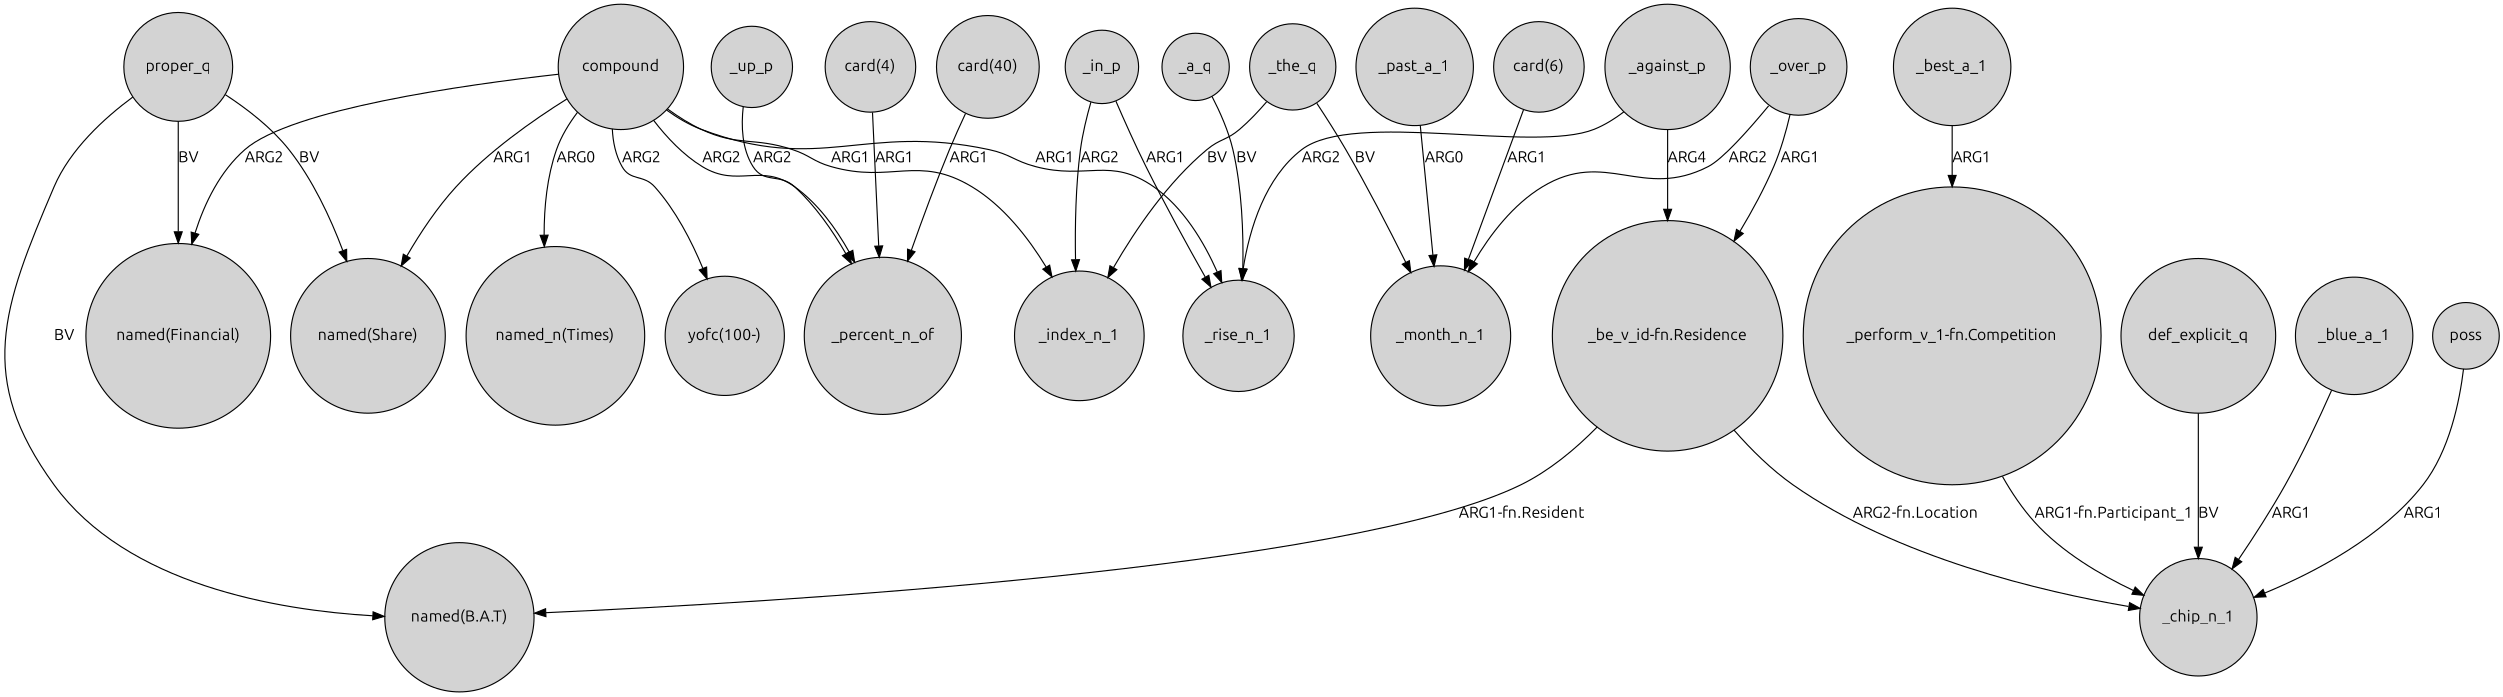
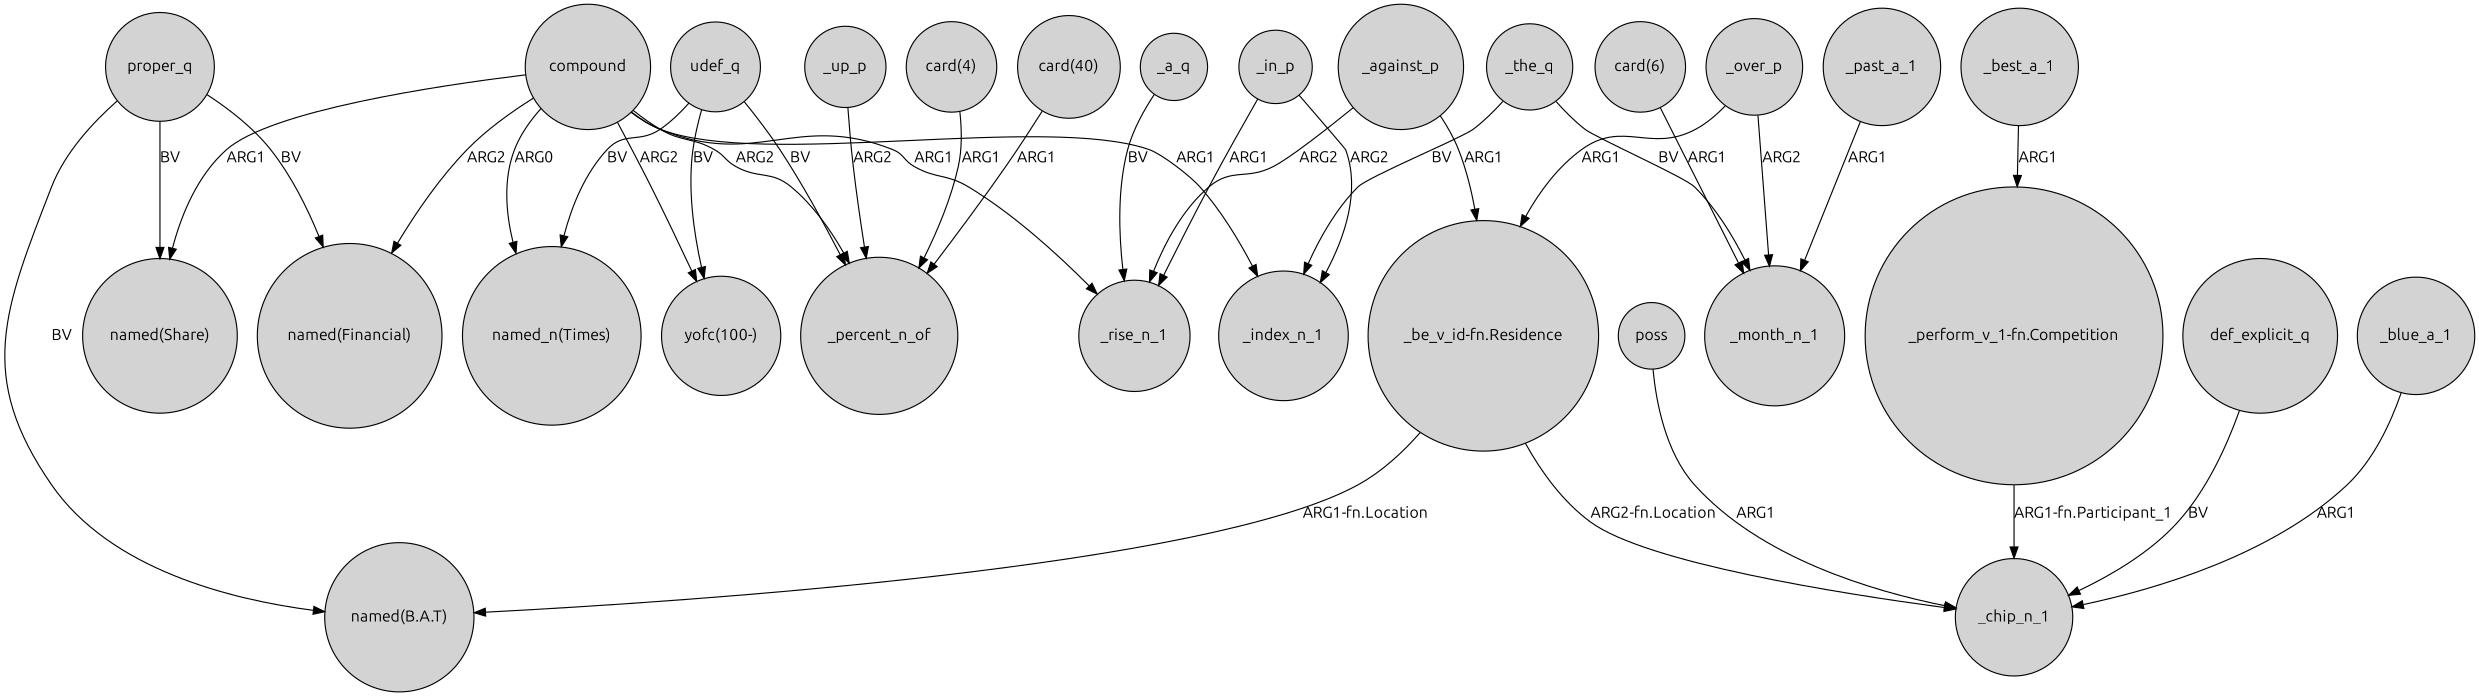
node "udef_q": added
edge "_past_a_1" -> "_month_n_1": label "ARG0" -> "ARG1"
edge "_against_p" -> "_be_v_id-fn.Residence": label "ARG4" -> "ARG1"
edge "_be_v_id-fn.Residence" -> "named(B.A.T)": label "ARG1-fn.Resident" -> "ARG1-fn.Location"
